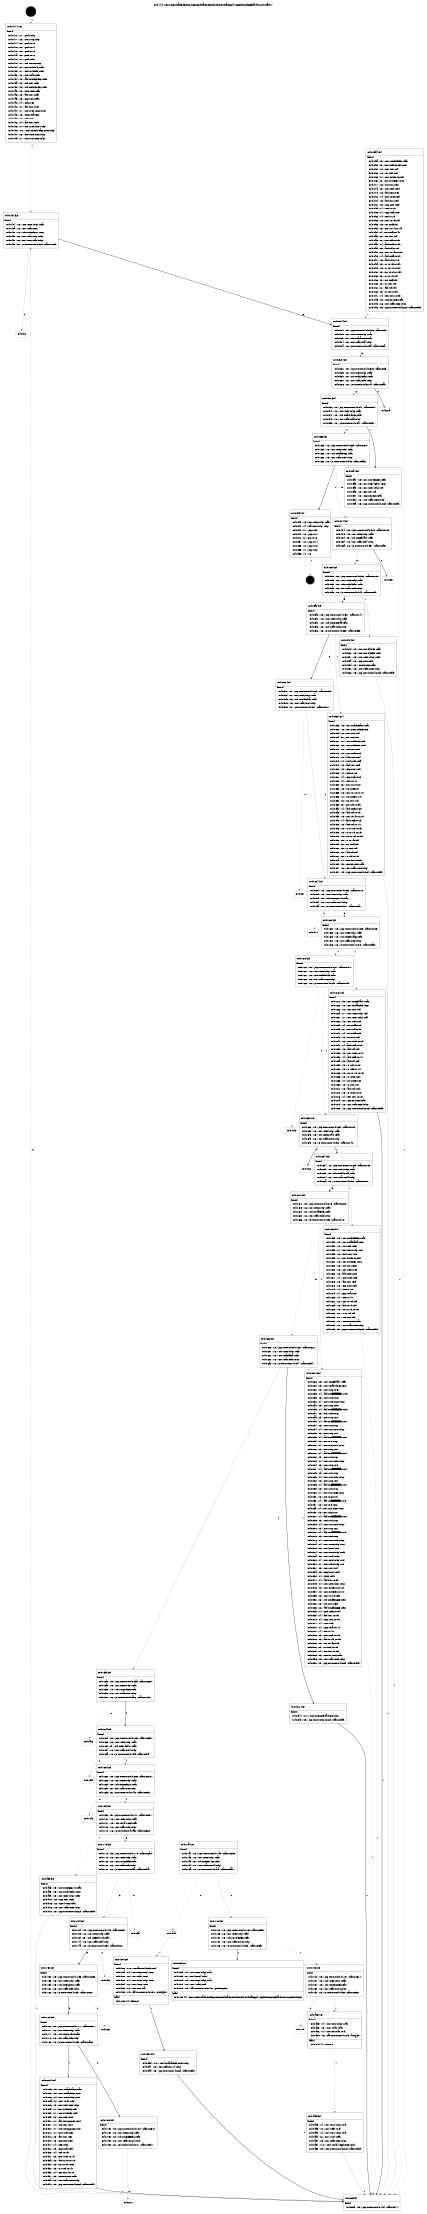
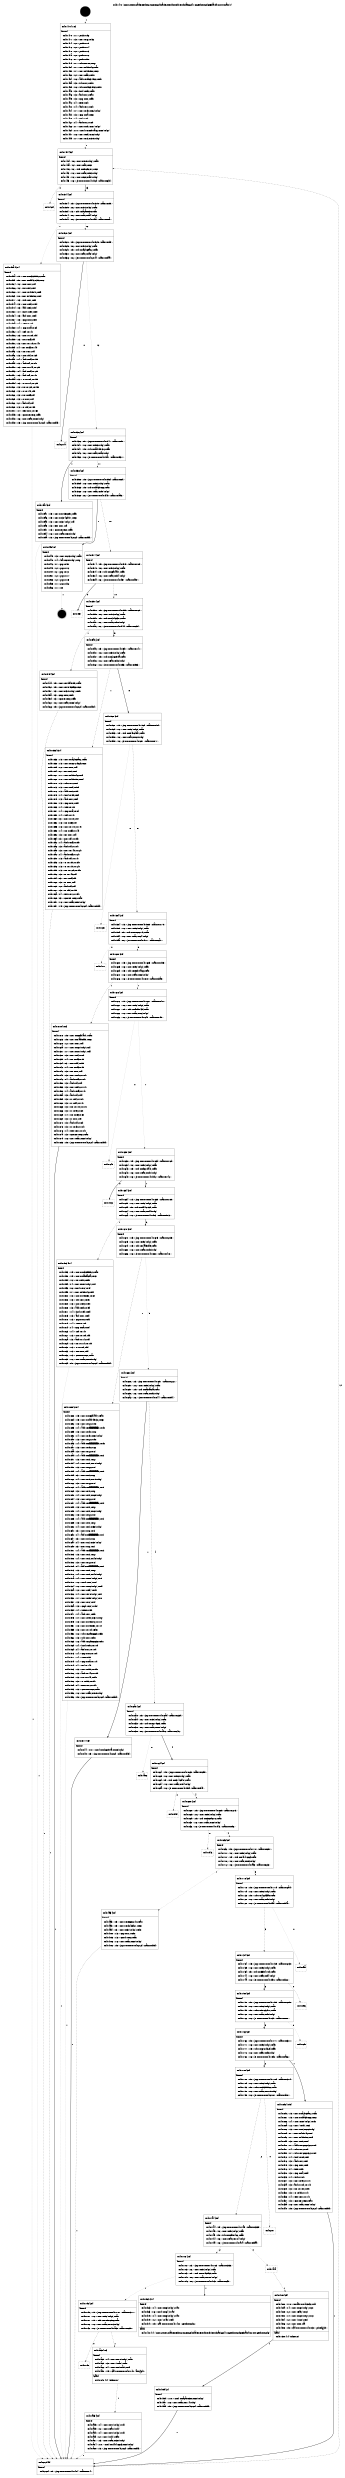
edge "0x401d5a [137]" -> "0x401504 [28]": reversed
edge "0x401788 [28]" -> "0x4017a4 [28]": added, label "2"
